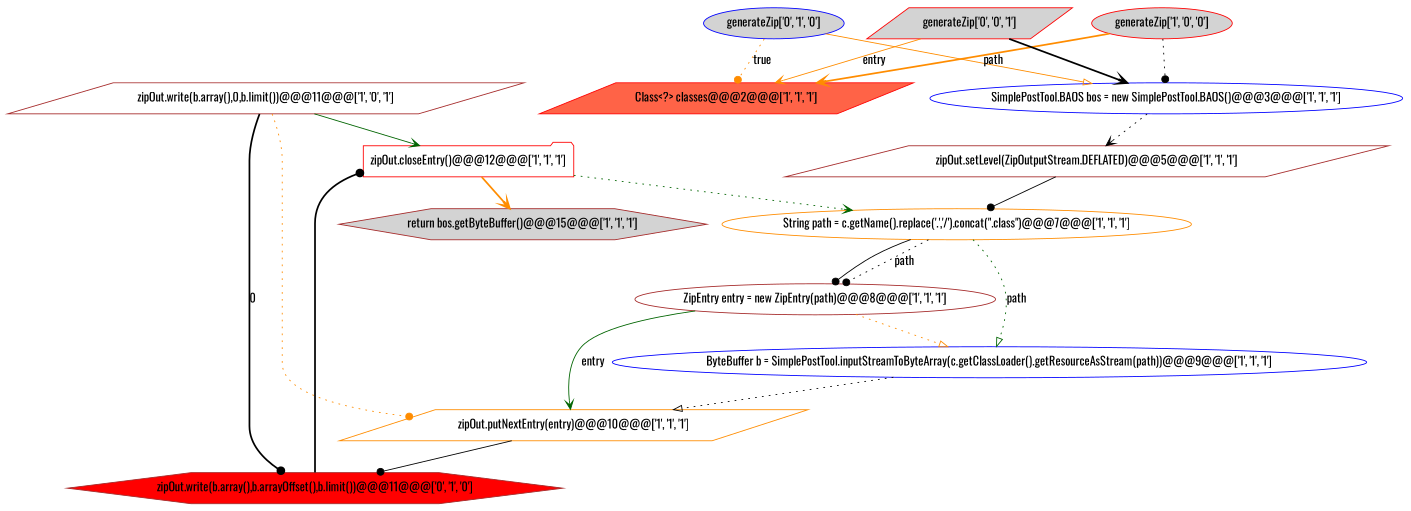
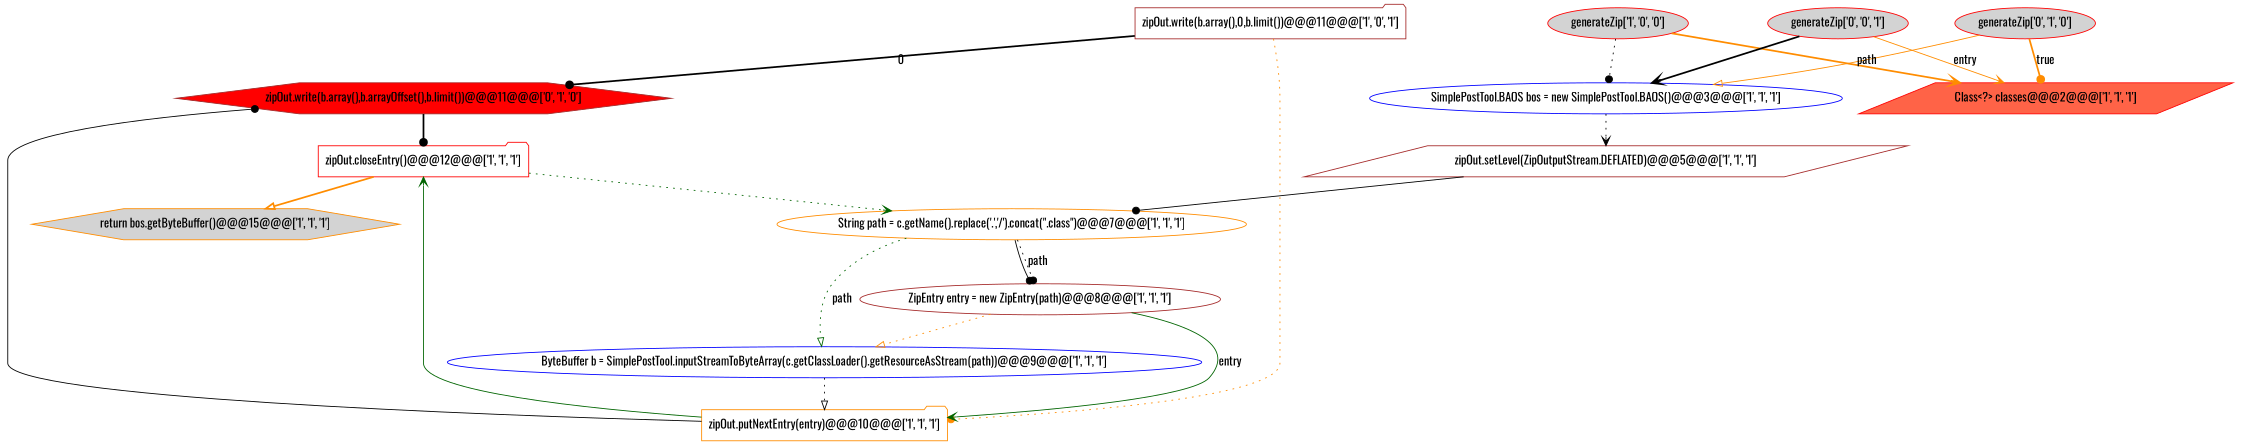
node "generateZip['0', '1', '0']": color blue -> red
node "generateZip['0', '0', '1']": shape parallelogram -> ellipse
edge "generateZip['0', '1', '0']" -> "Class<?> classes@@@2@@@['1', '1', '1']": style dotted -> bold
node "zipOut.write(b.array(),0,b.limit())@@@11@@@['1', '0', '1']": shape parallelogram -> folder
edge "zipOut.write(b.array(),0,b.limit())@@@11@@@['1', '0', '1']" -> "zipOut.closeEntry()@@@12@@@['1', '1', '1']": now "zipOut.putNextEntry(entry)@@@10@@@['1', '1', '1']" -> "zipOut.closeEntry()@@@12@@@['1', '1', '1']"
edge "zipOut.closeEntry()@@@12@@@['1', '1', '1']" -> "return bos.getByteBuffer()@@@15@@@['1', '1', '1']": arrowhead vee -> onormal
node "return bos.getByteBuffer()@@@15@@@['1', '1', '1']": color brown -> darkorange
node "zipOut.putNextEntry(entry)@@@10@@@['1', '1', '1']": shape parallelogram -> folder
